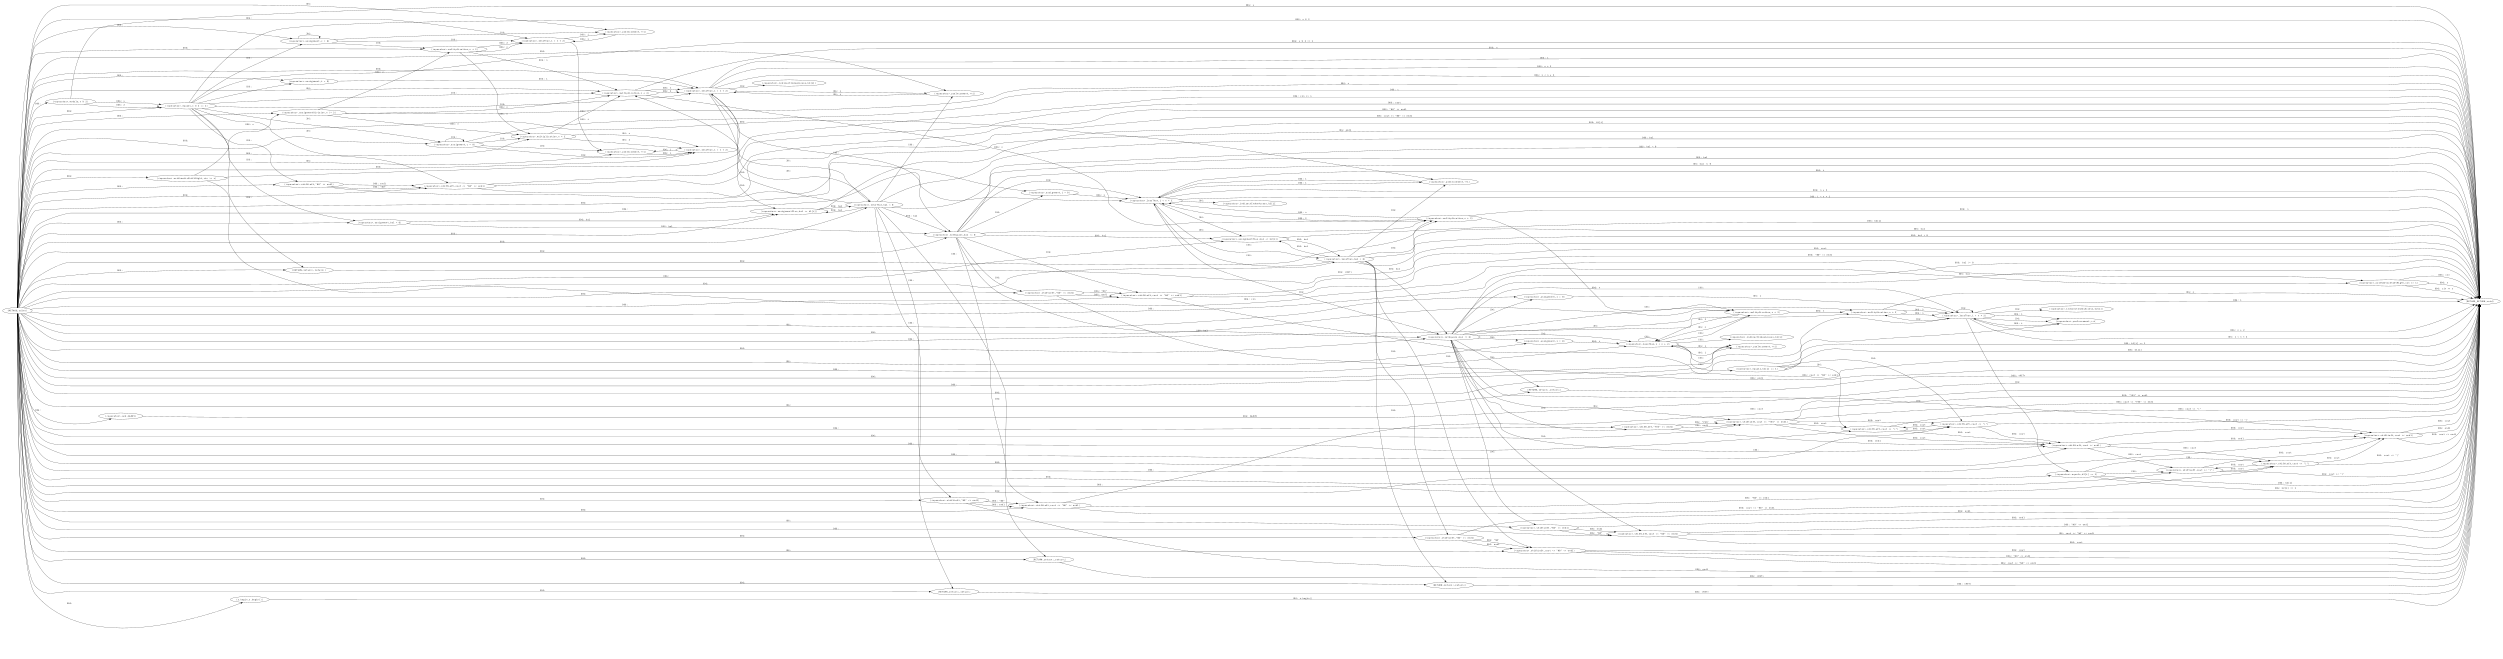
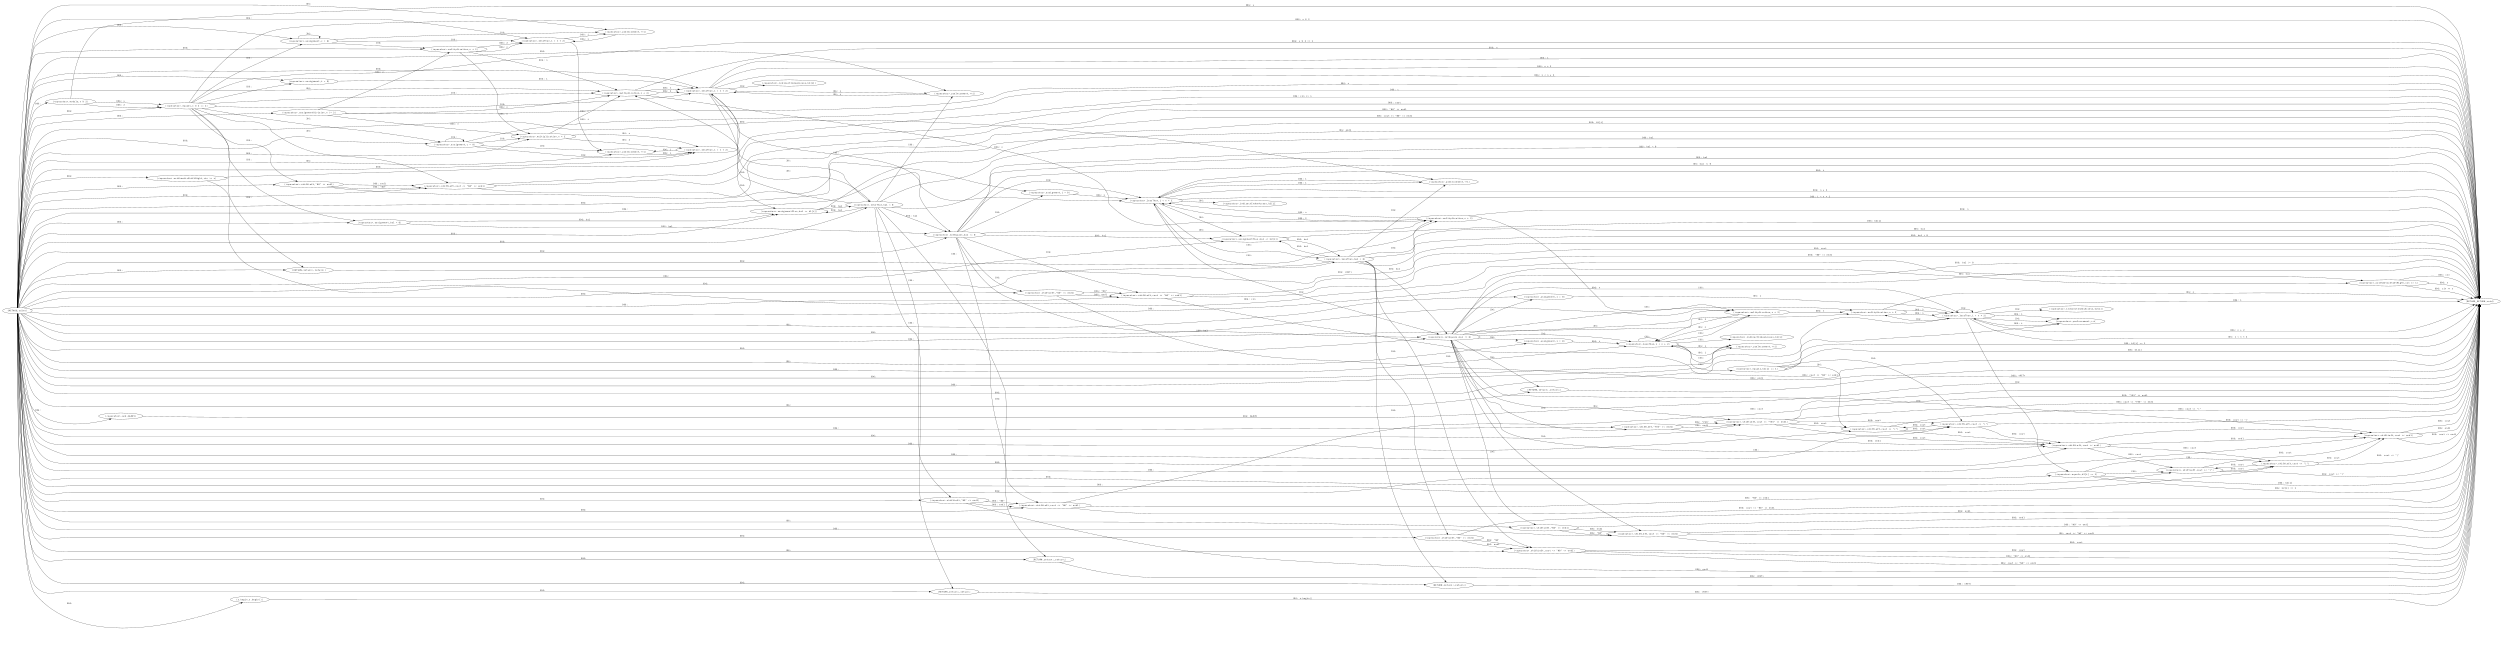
edge "(<operator>.arithmeticShiftRight,cin >> n)" -> "(<operator>.assignmentDivision,n /= 2)": removed, label "DDG: n"
